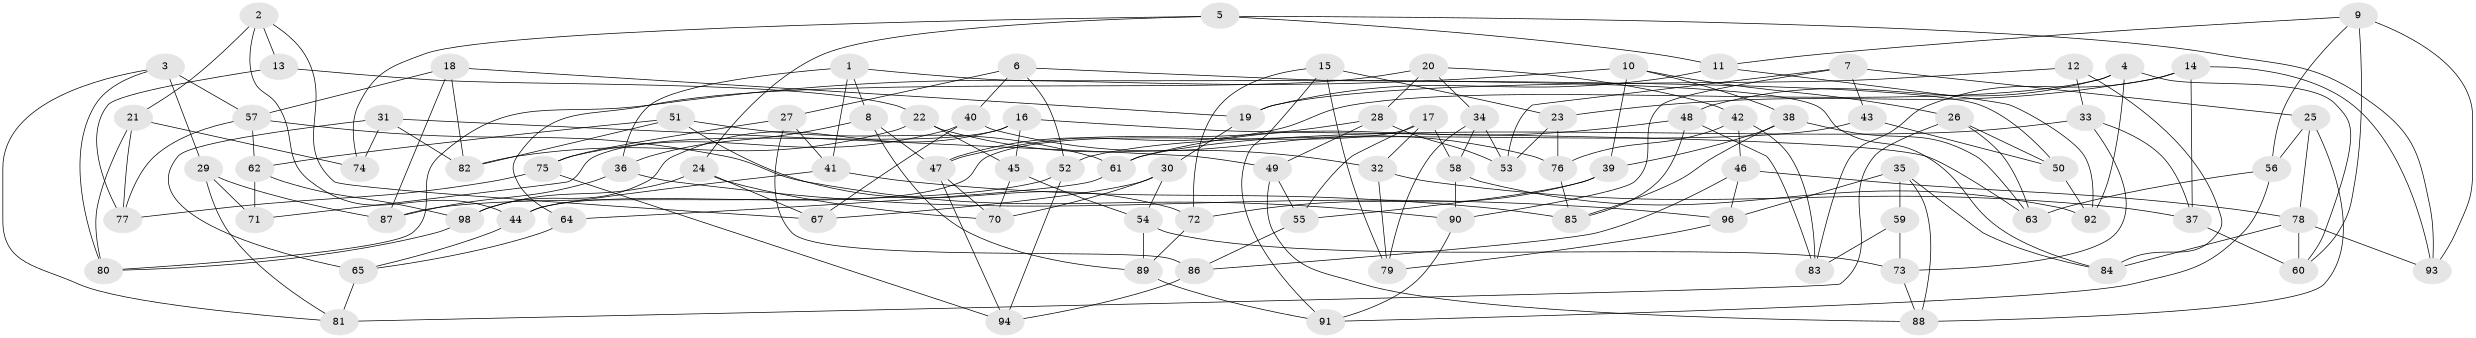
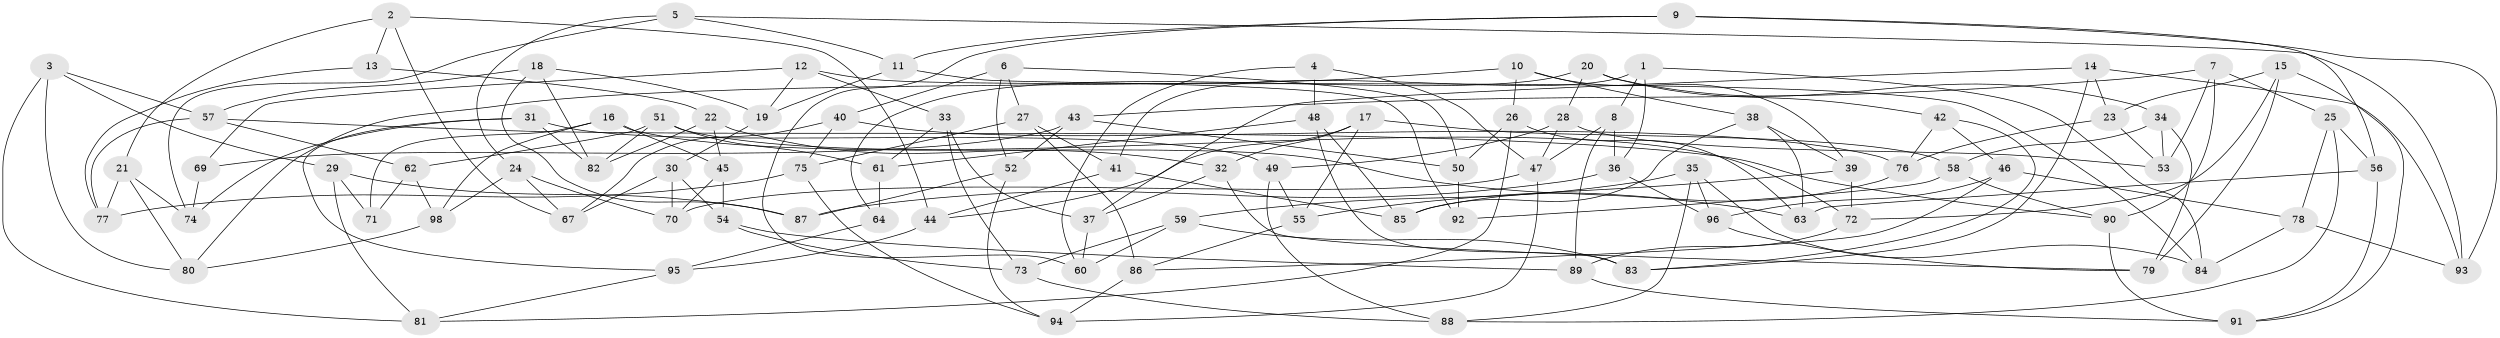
edge "4" -- "92": removed
node "69": added
edge "78" -- "60": now "59" -- "60"
node "65": label "65" -> "95"
